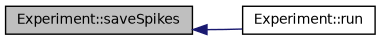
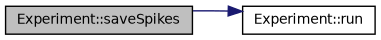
edge "Experiment::run" -> "Experiment::saveSpikes": reversed
